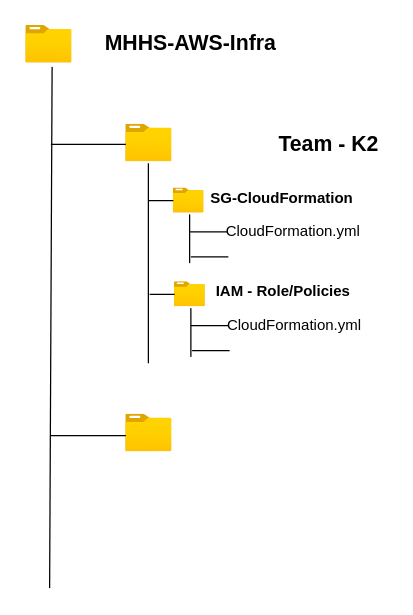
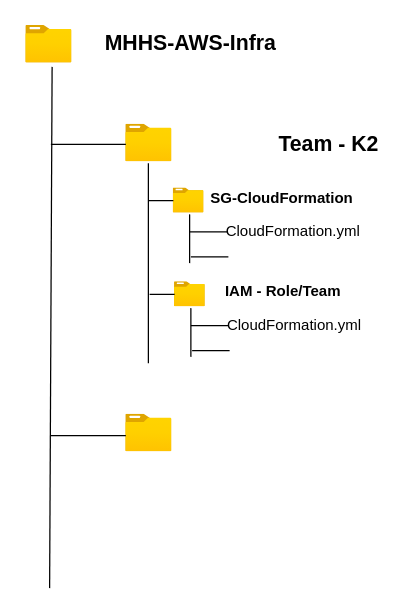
node "IAM - Role/Policies": label "IAM - Role/Policies" -> "IAM - Role/Team"
